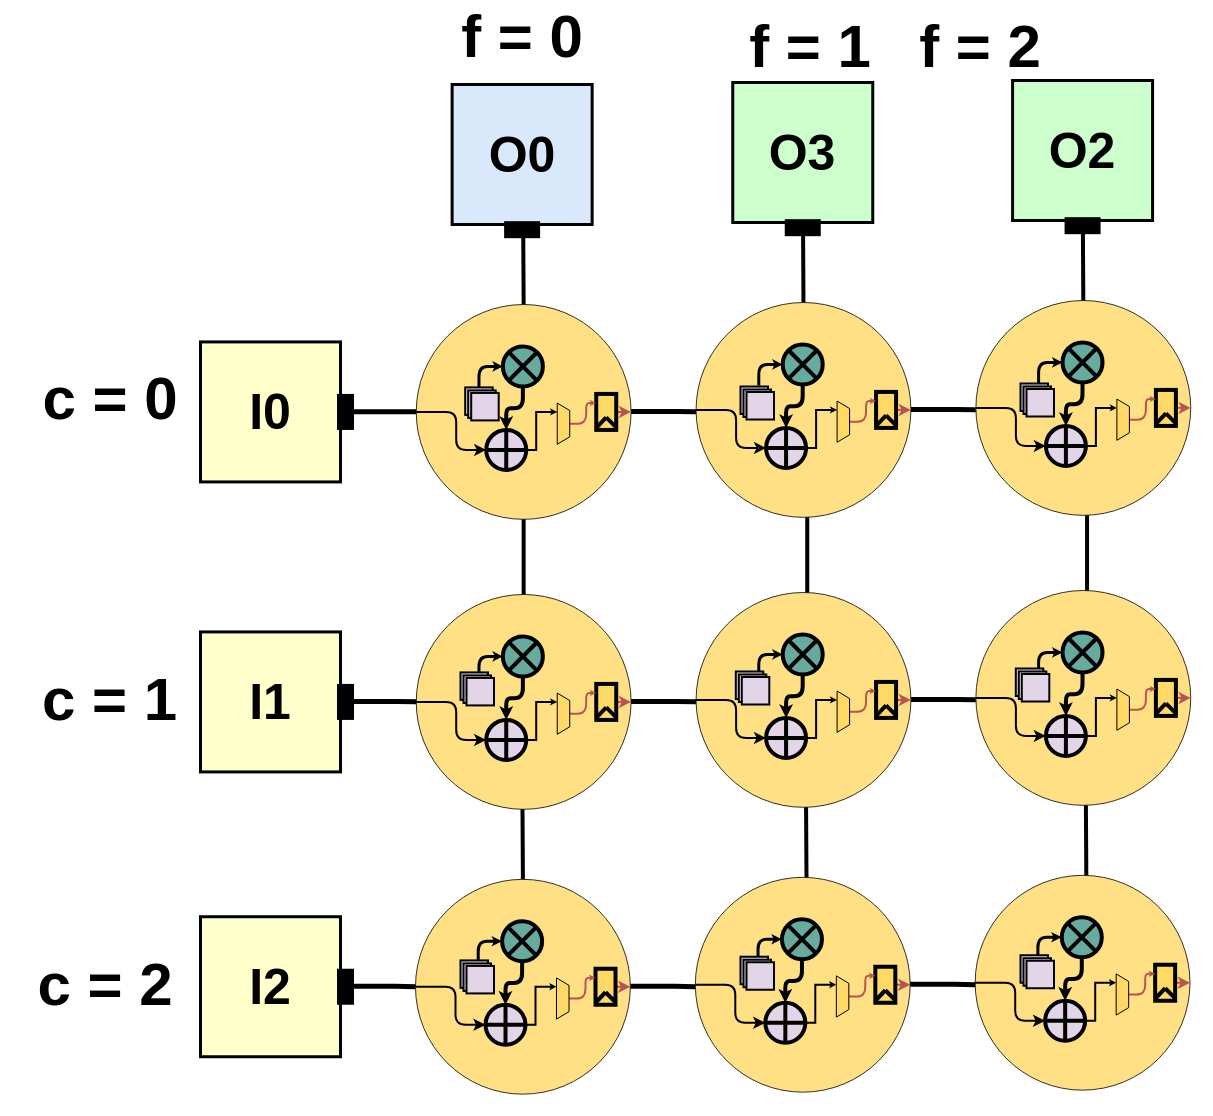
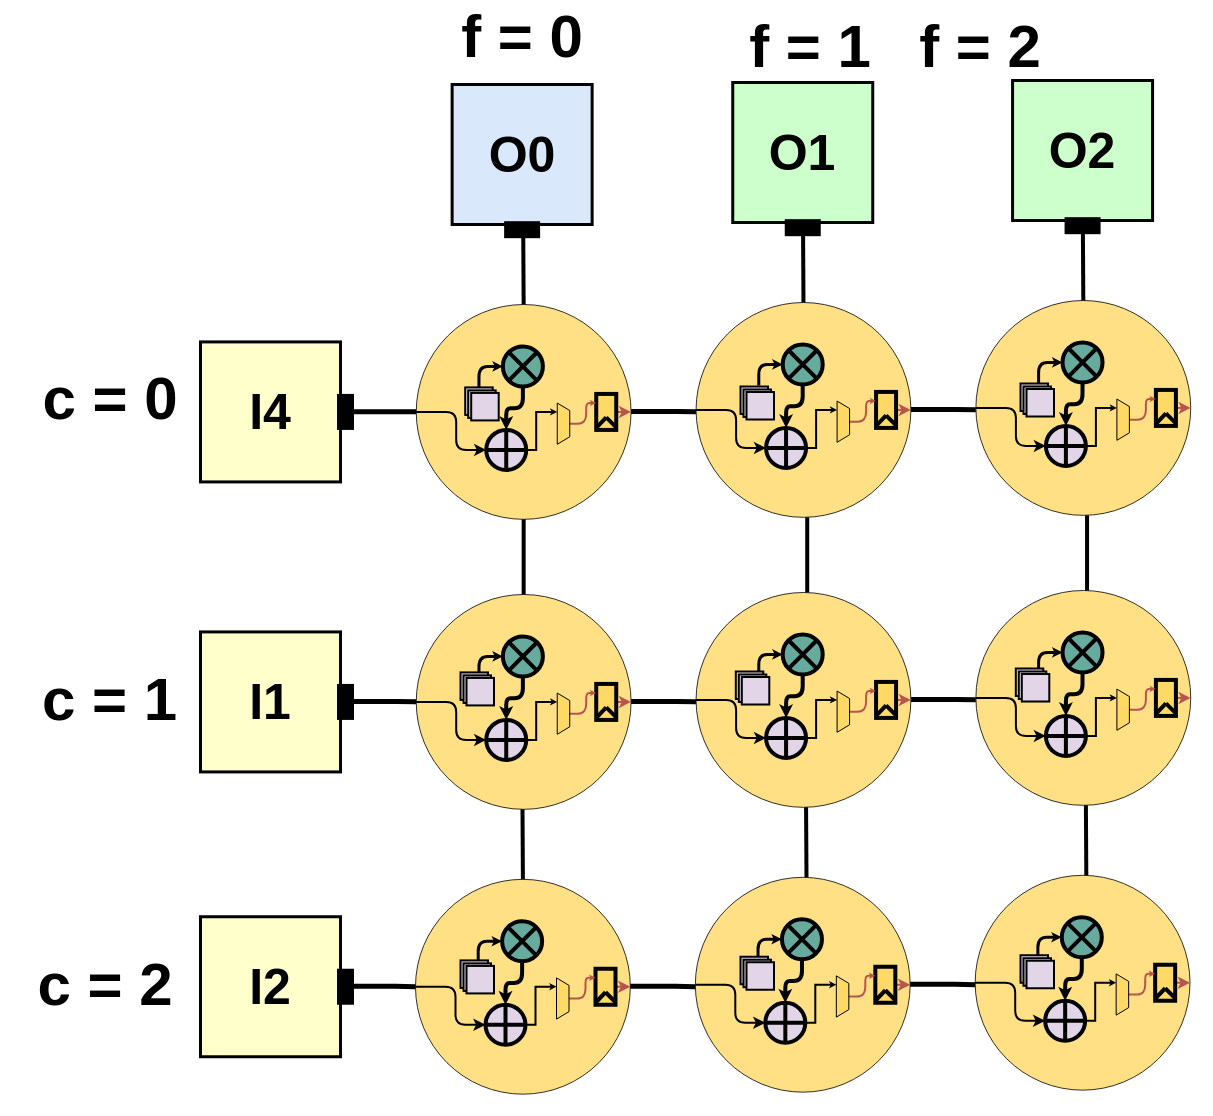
node "O3": label "O3" -> "O1"
node "I0": label "I0" -> "I4"
